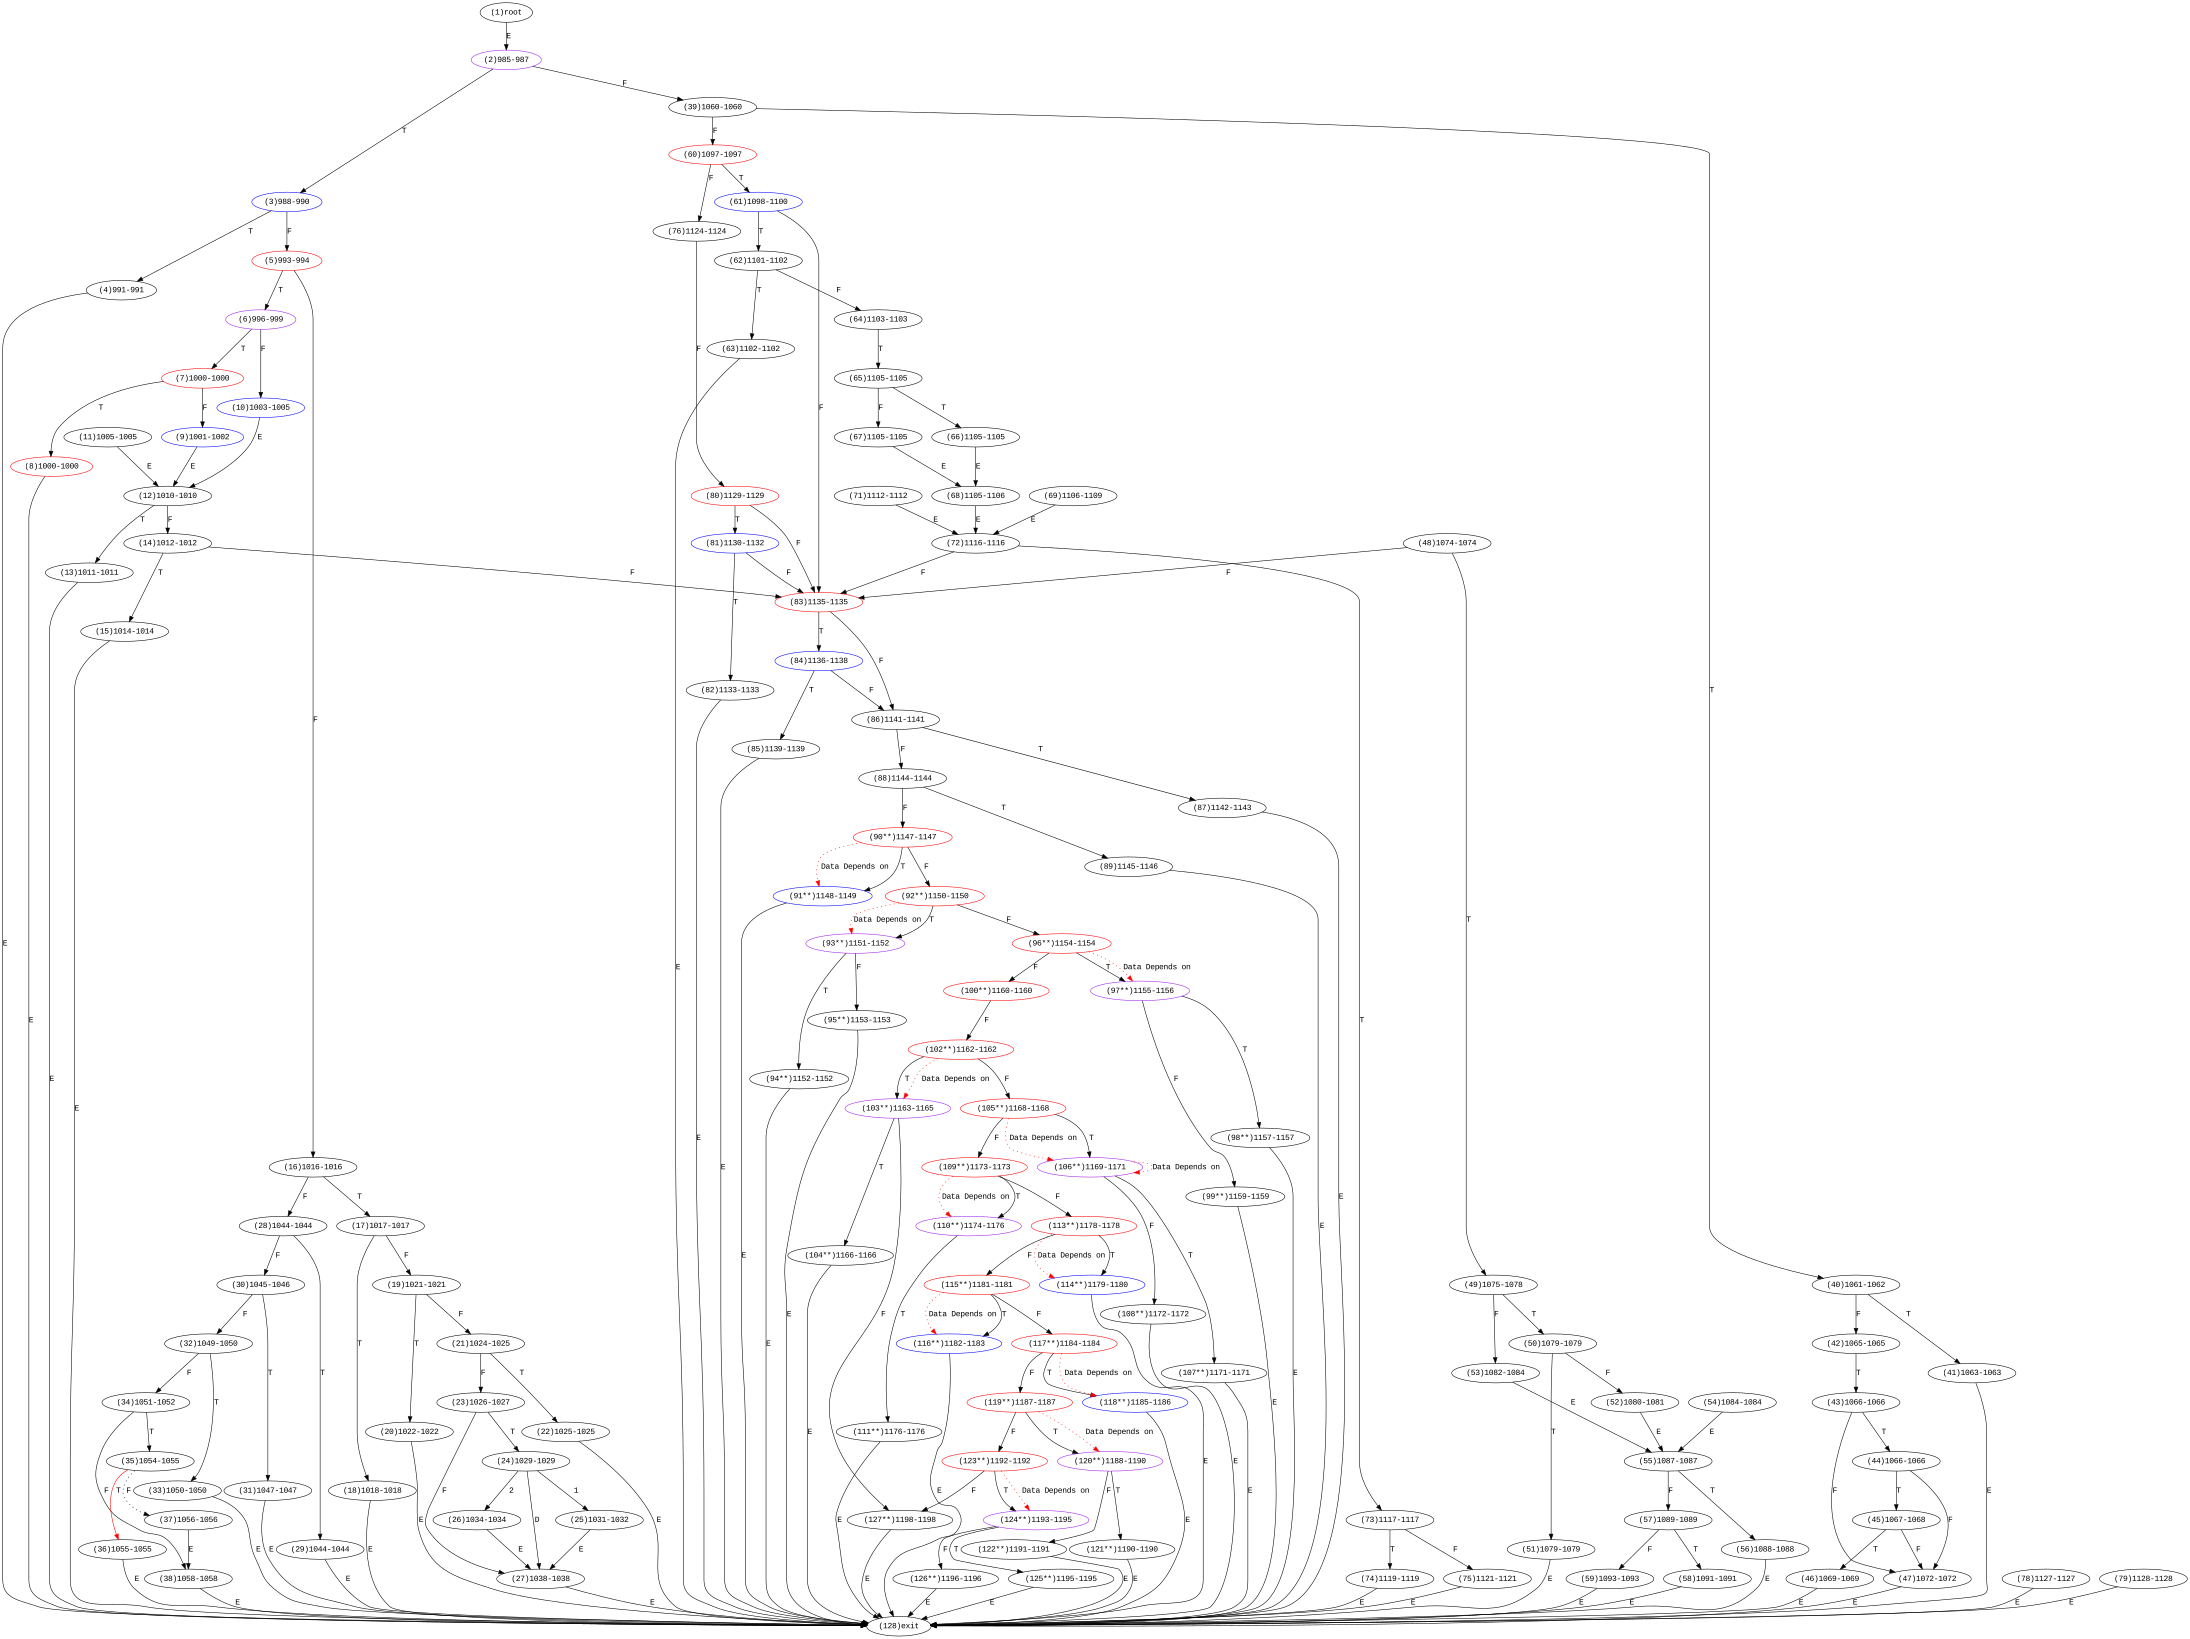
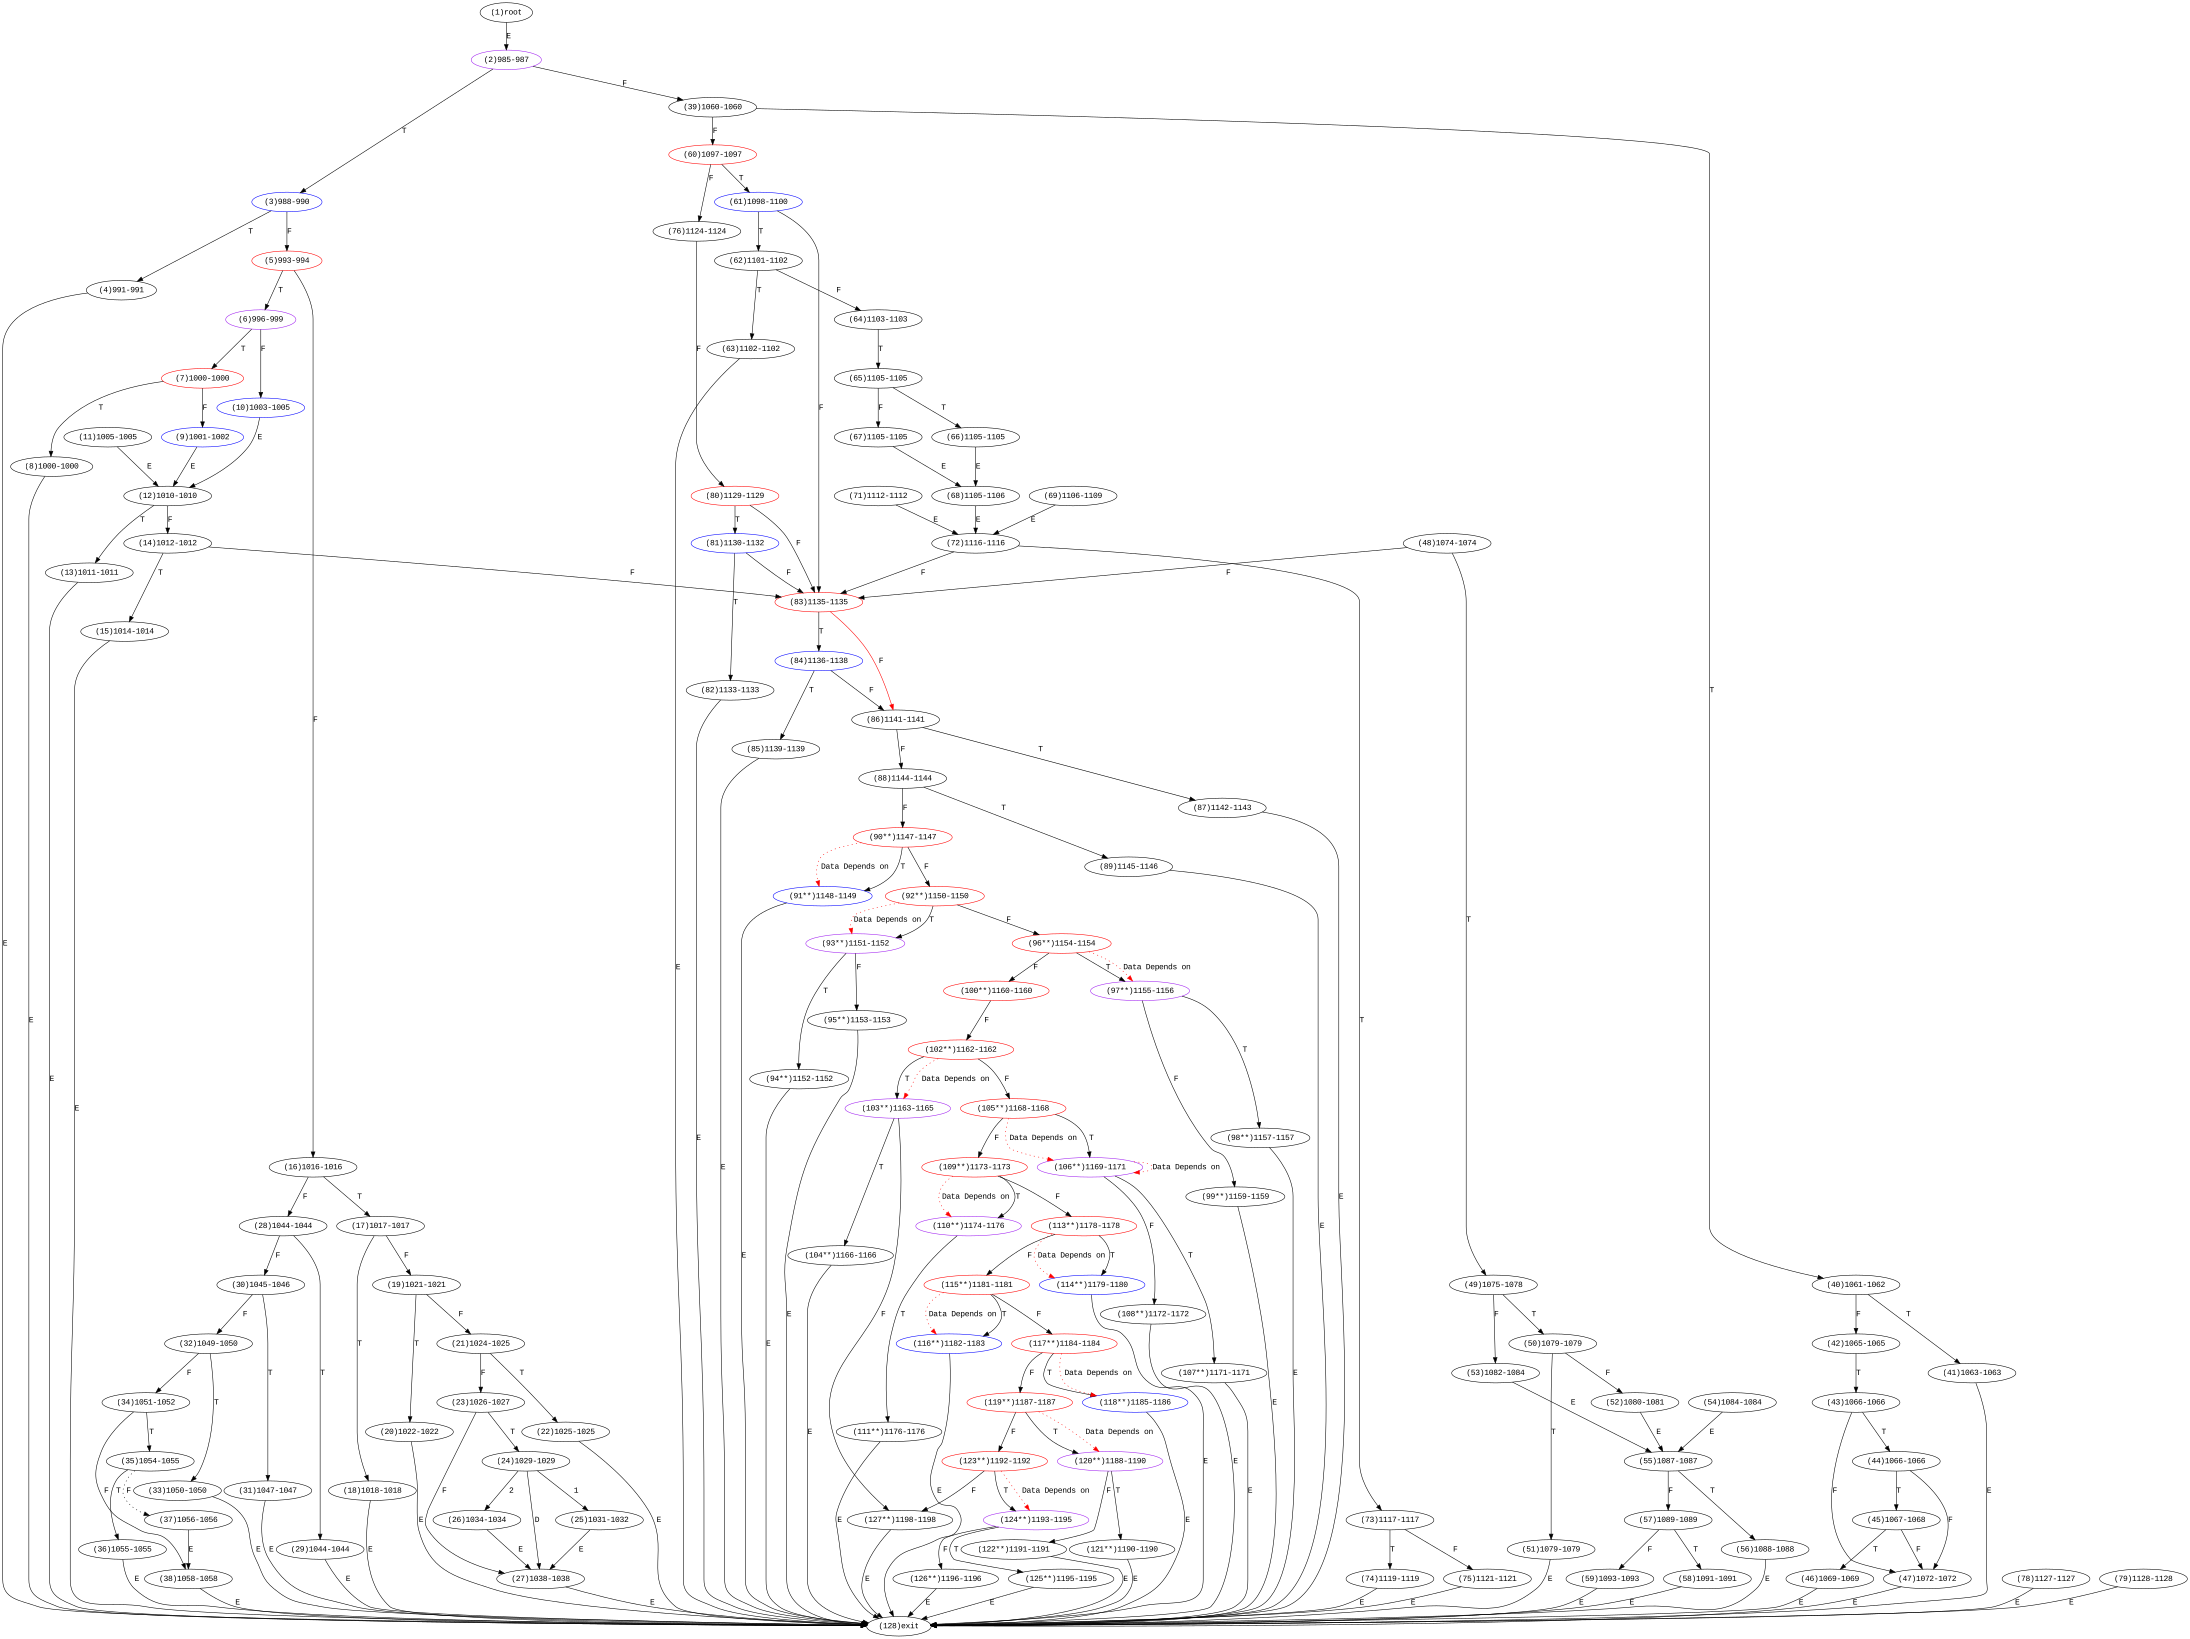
node "(8)1000-1000": color red -> black
edge "(83)1135-1135" -> "(86)1141-1141": color black -> red
edge "(35)1054-1055" -> "(36)1055-1055": color red -> black
